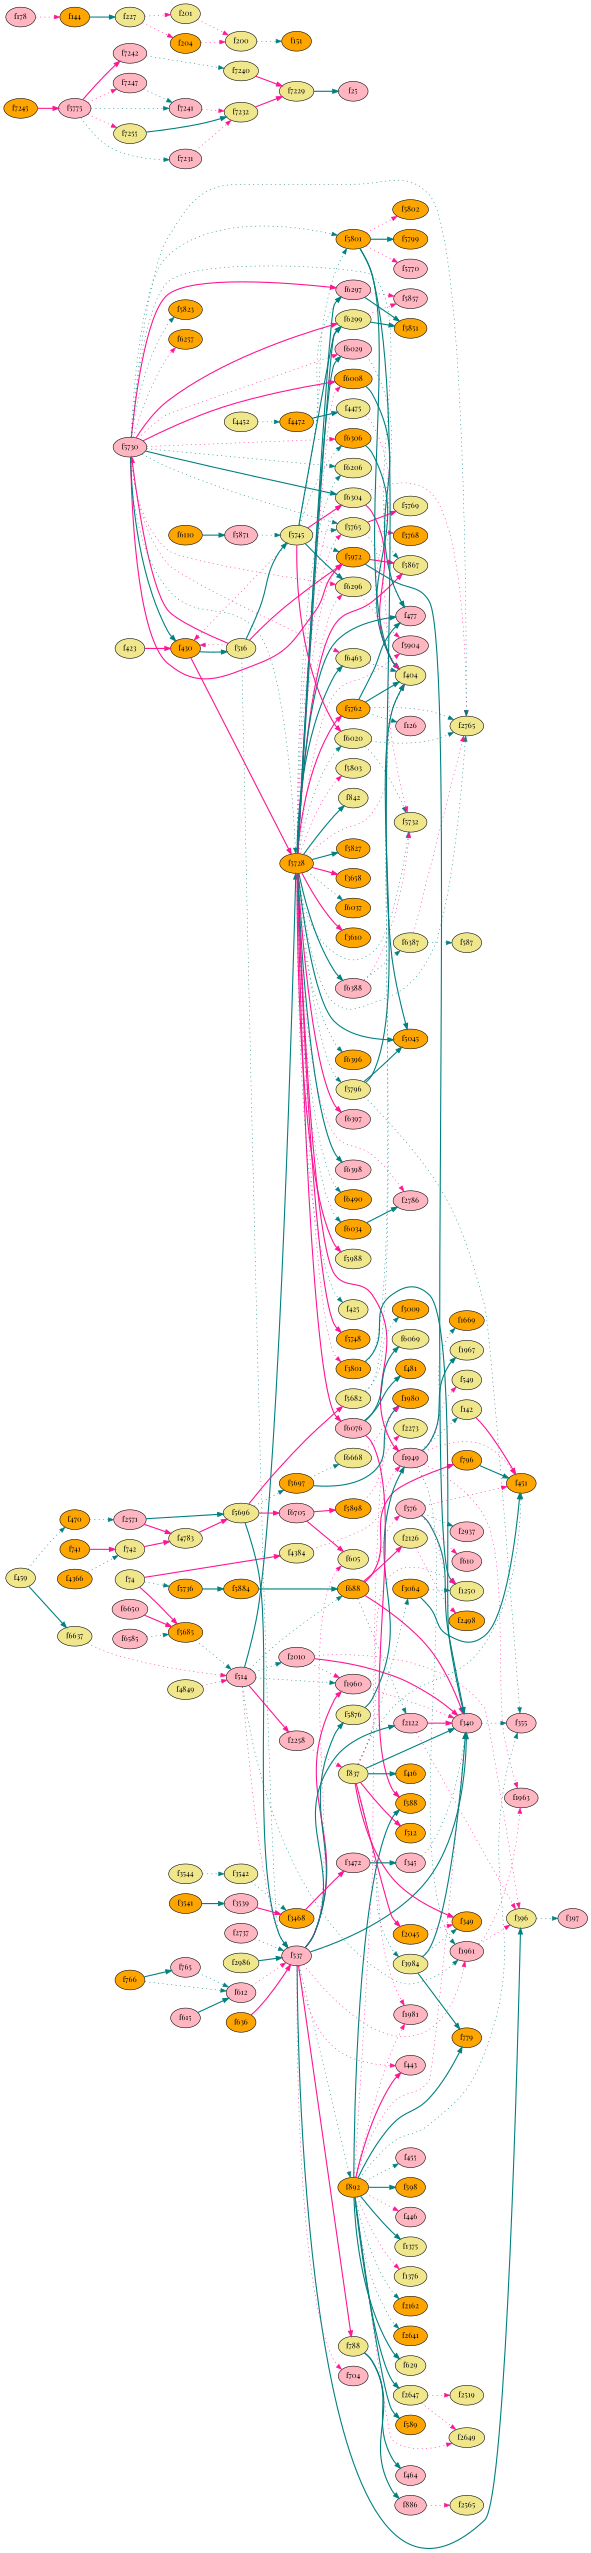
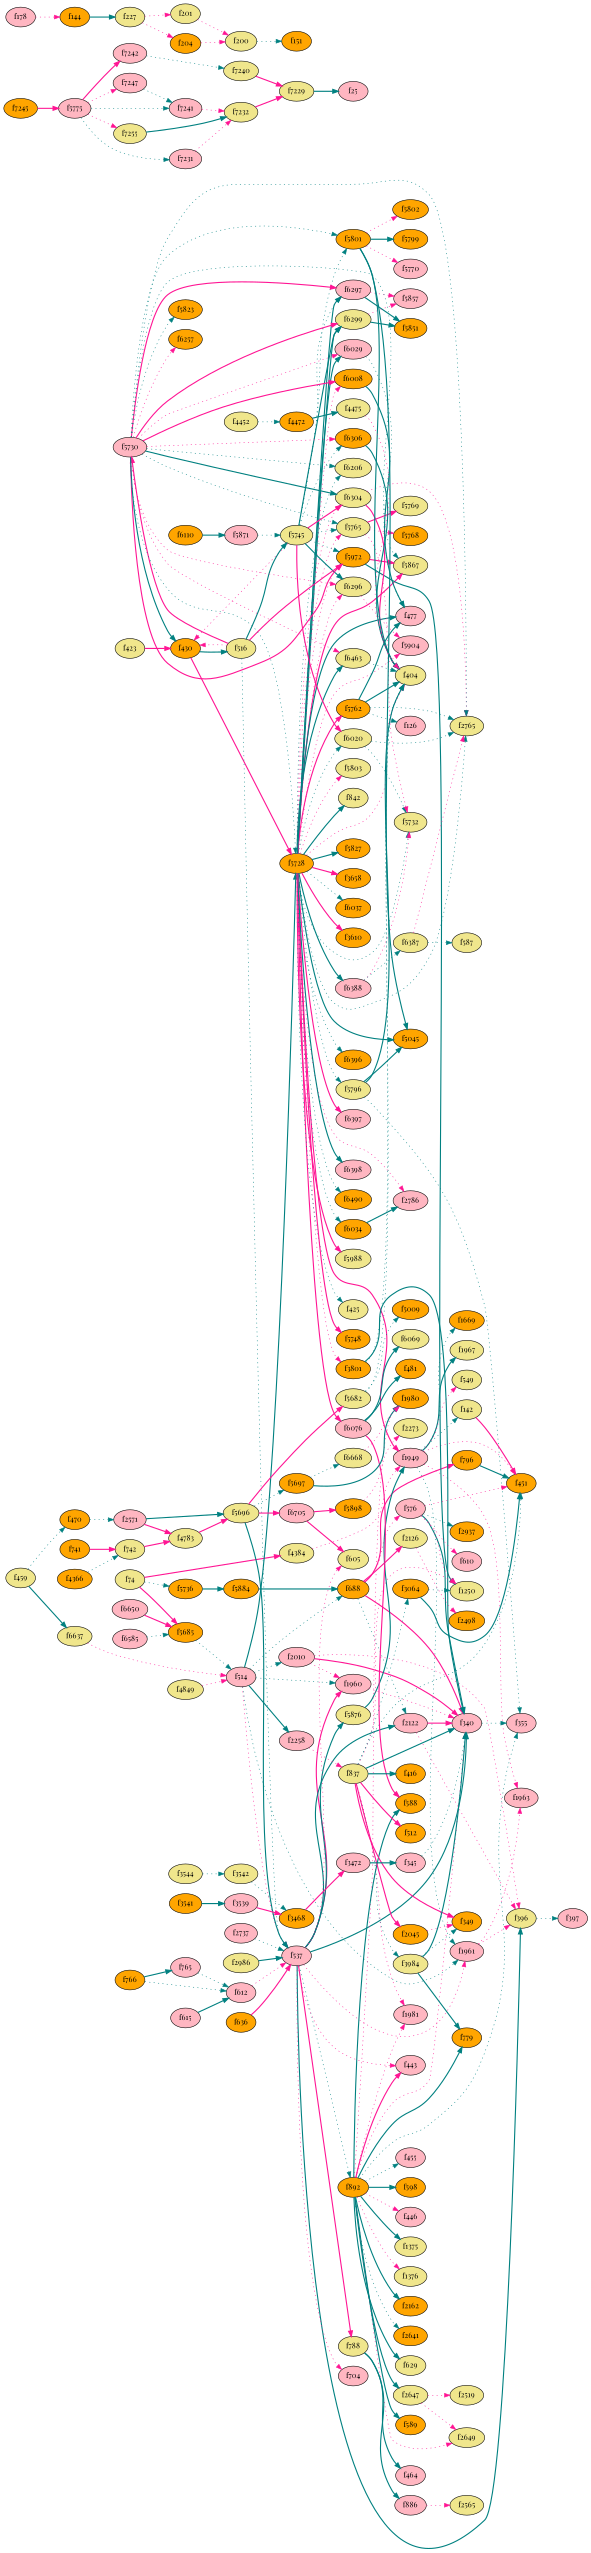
node "f2937": fillcolor lightpink -> orange
edge "f514" -> "f2258": color deeppink -> teal
edge "f892" -> "f2162": style dotted -> bold
